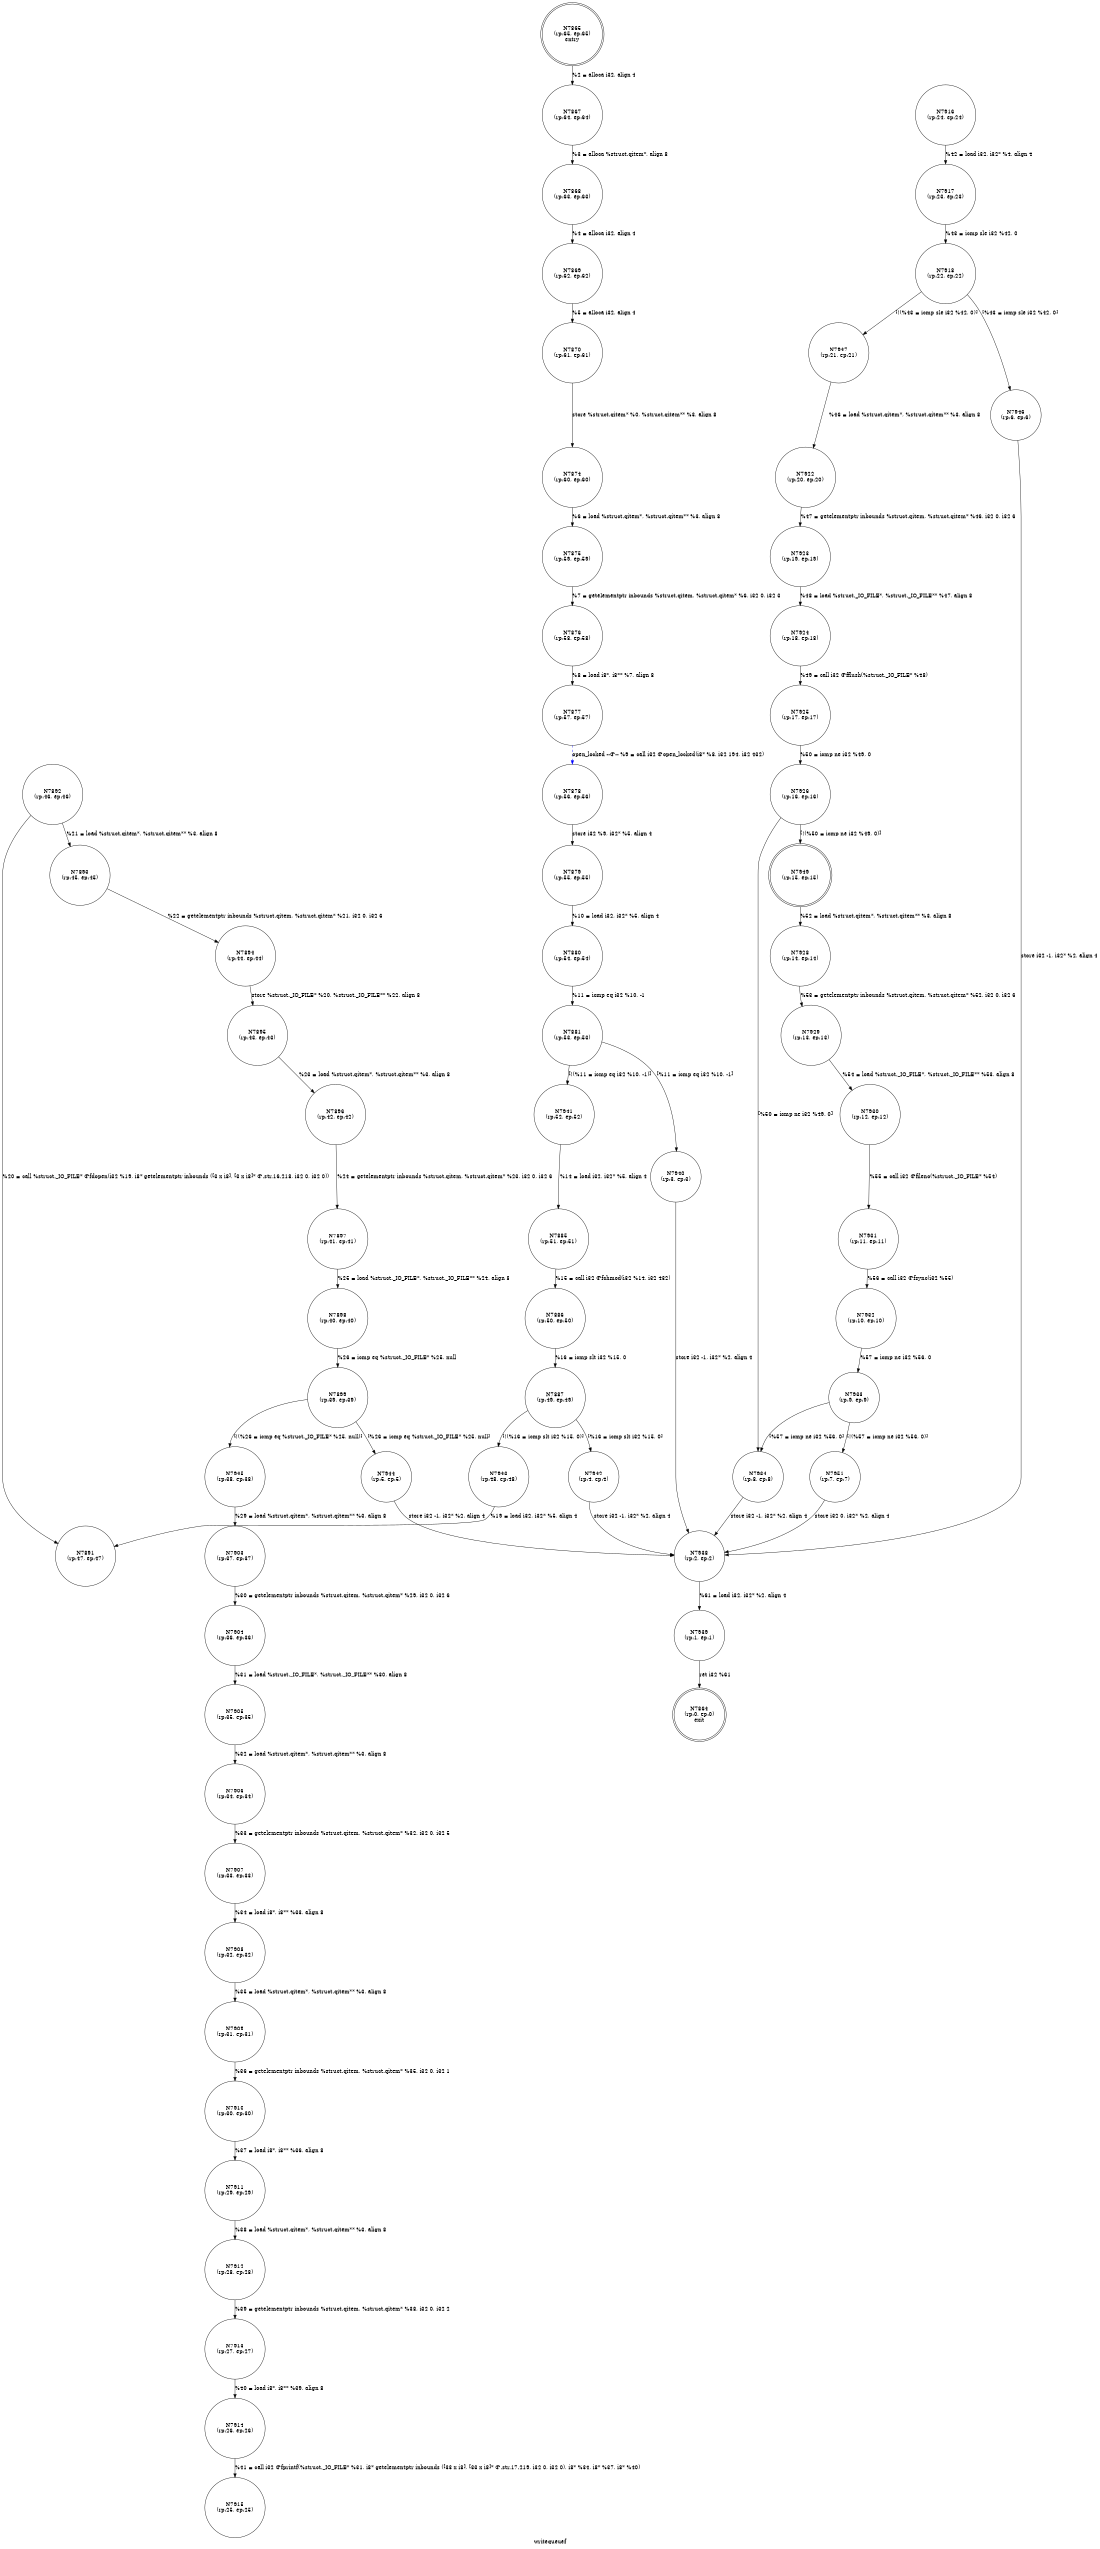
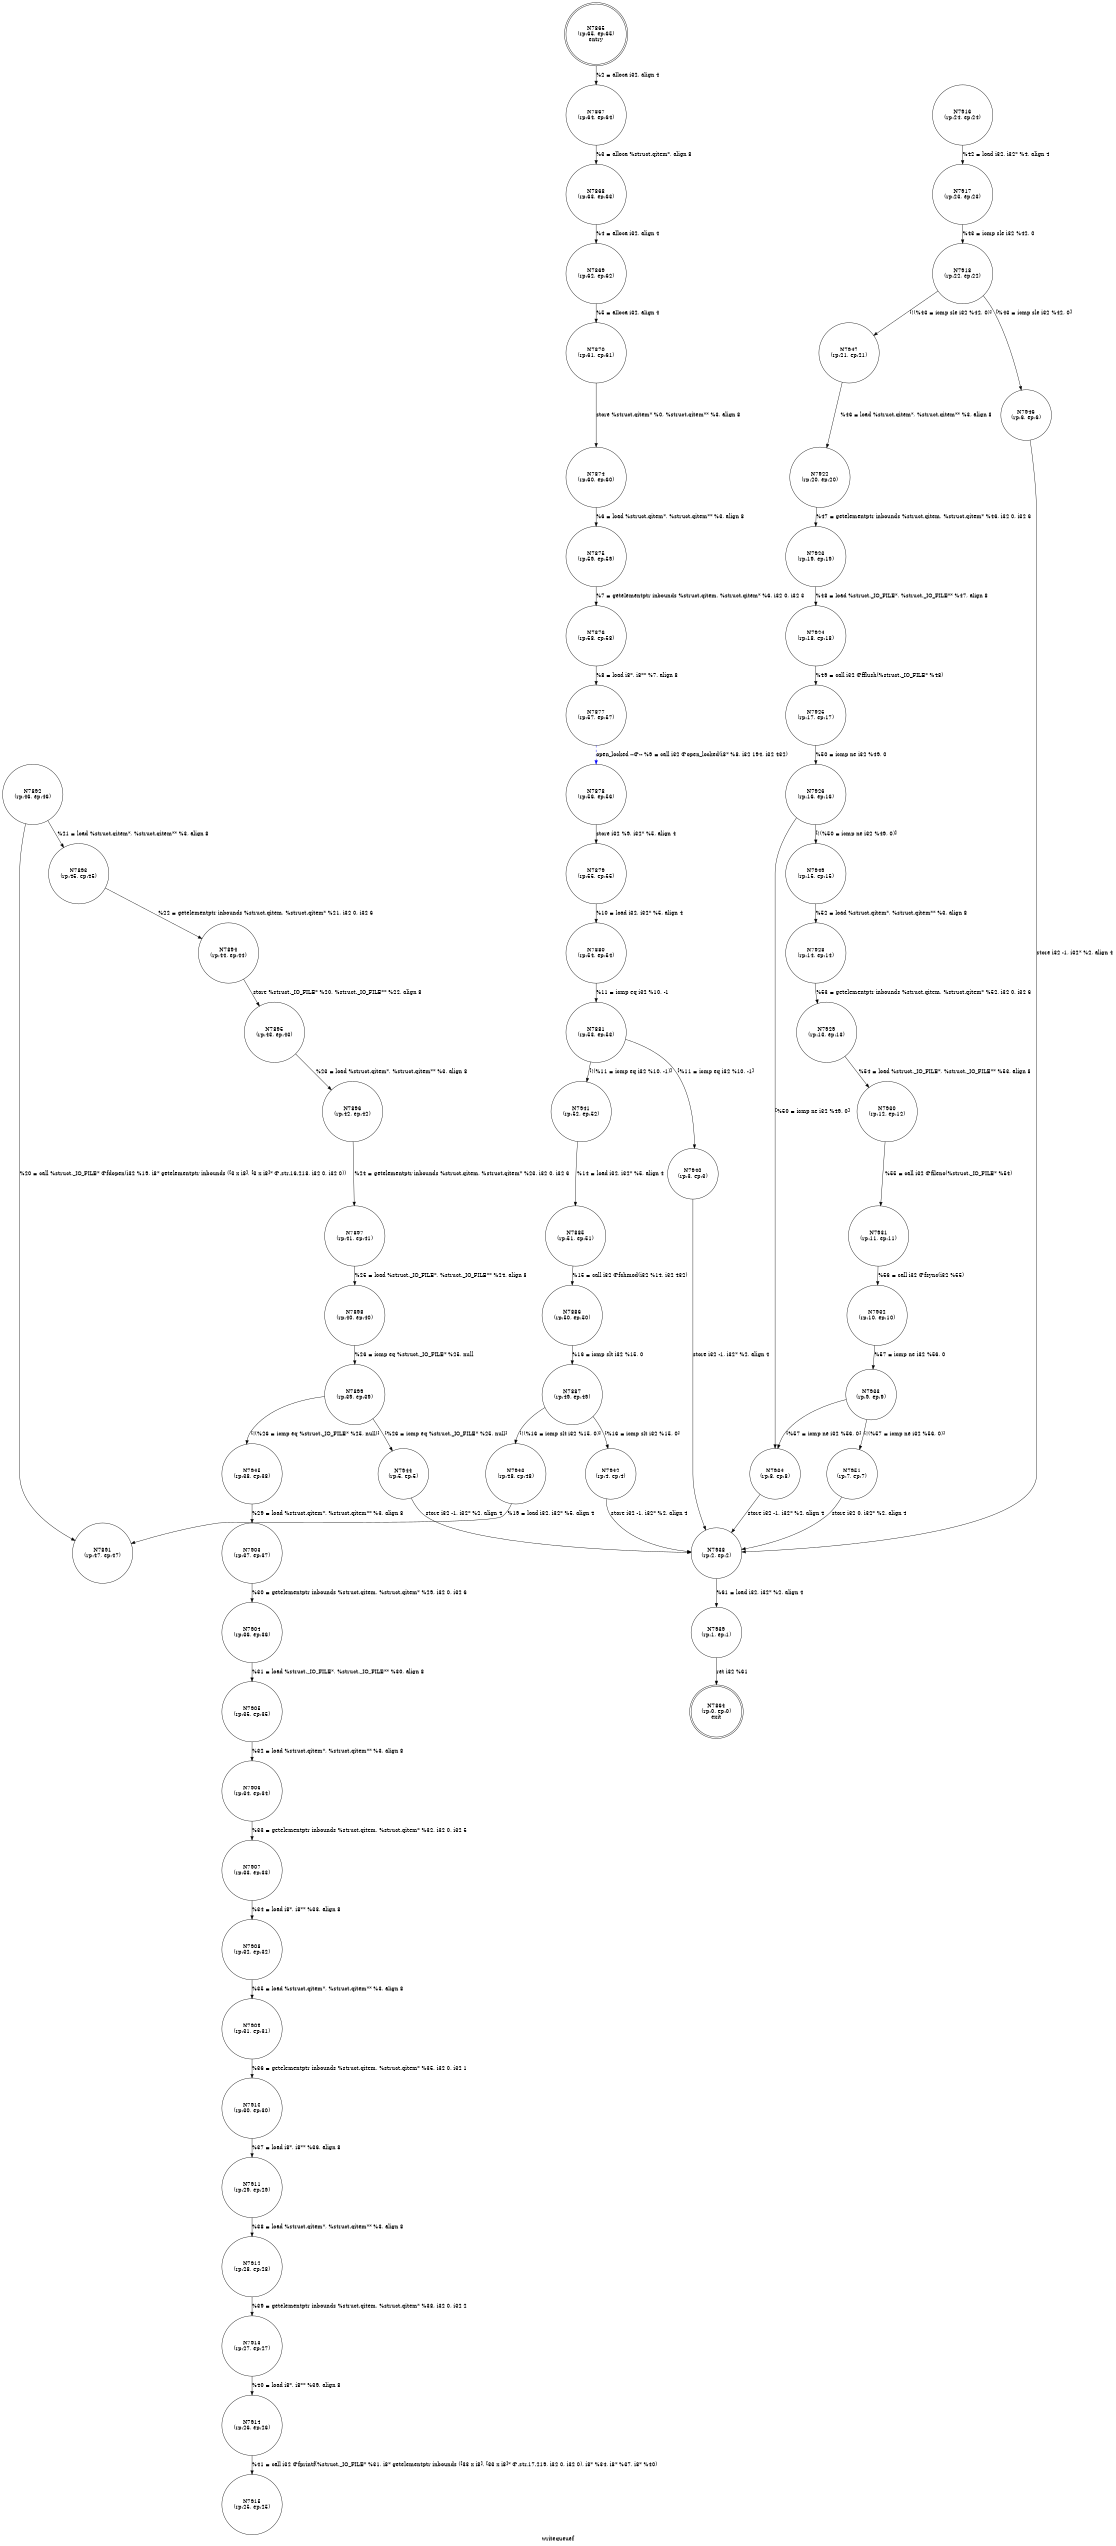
node "N7949 (rp:15, ep:15)": shape doublecircle -> circle
